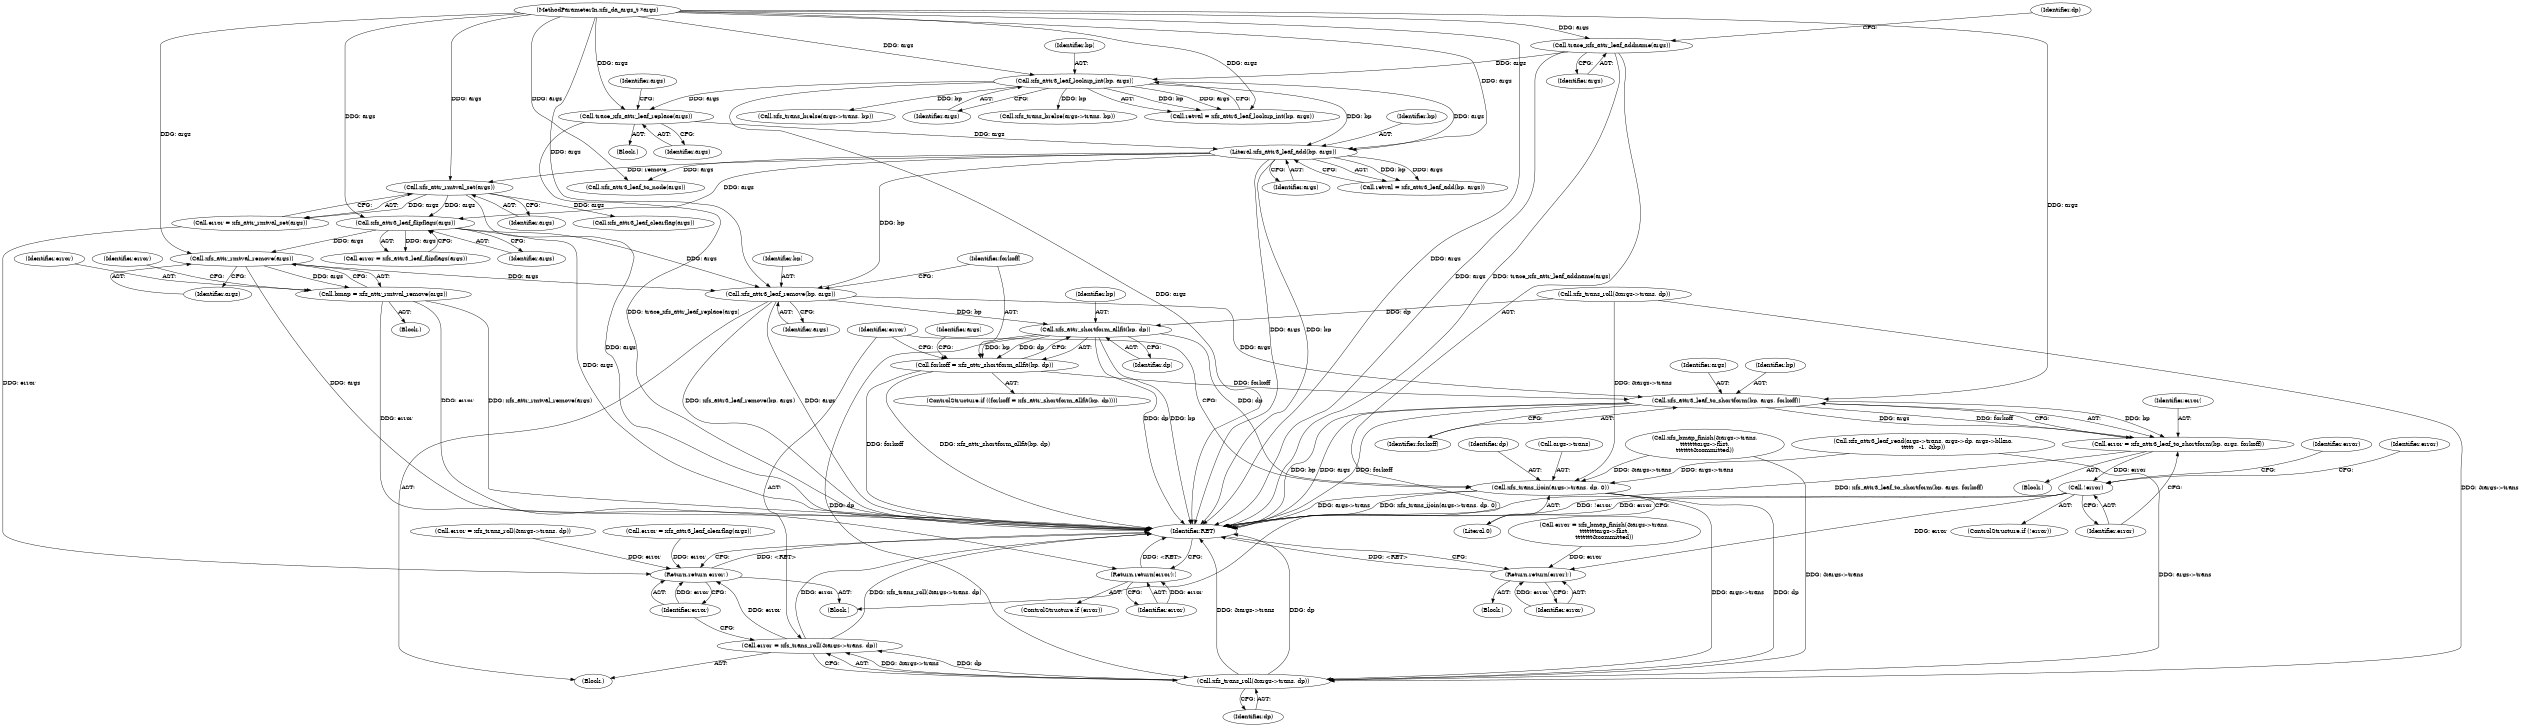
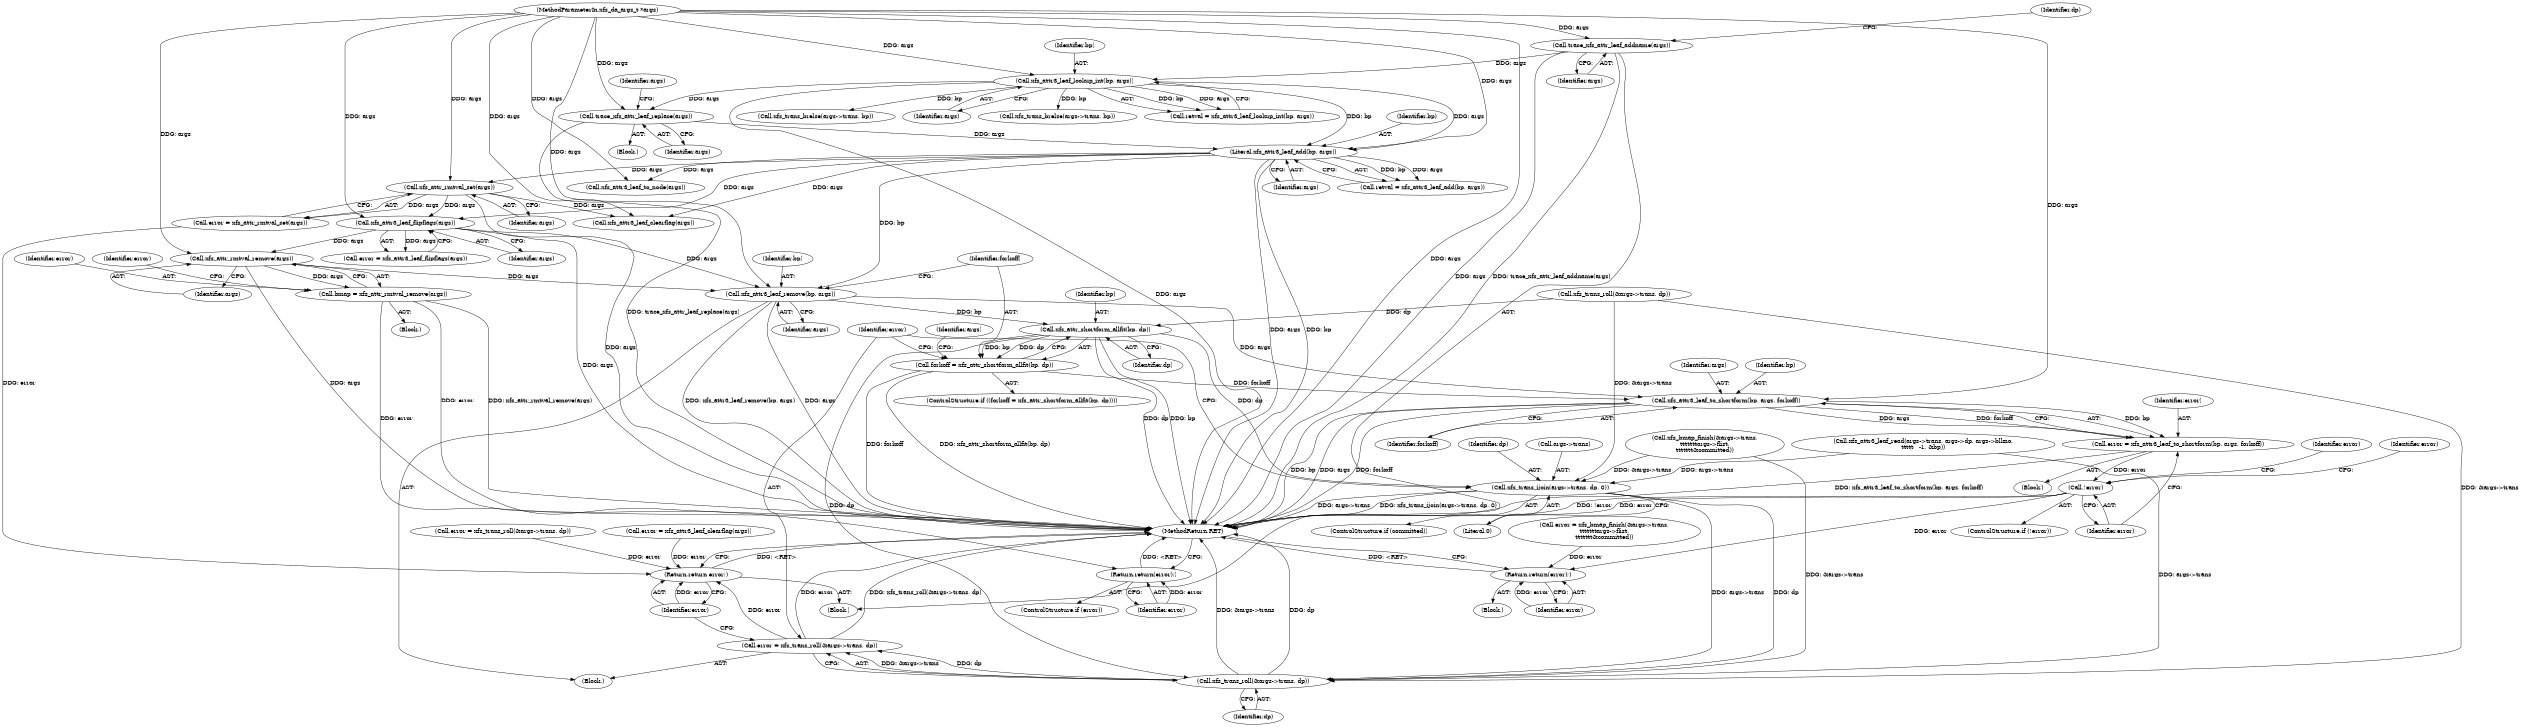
edge "(MethodParameterIn,xfs_da_args_t *args)" -> "(Call,retval = xfs_attr3_leaf_lookup_int(bp, args))": now "(MethodParameterIn,xfs_da_args_t *args)" -> "(Call,xfs_attr3_leaf_clearflag(args))"
edge "(Literal,xfs_attr3_leaf_add(bp, args))" -> "(Call,xfs_attr3_leaf_clearflag(args))": added, label "DDG: args"
edge "(Literal,xfs_attr3_leaf_add(bp, args))" -> "(Call,xfs_attr_rmtval_set(args))": label "DDG: remove" -> "DDG: args"
node "(Identifier,RET)": label "(Identifier,RET)" -> "(MethodReturn,RET)"
node "(ControlStructure,if (committed))": added
